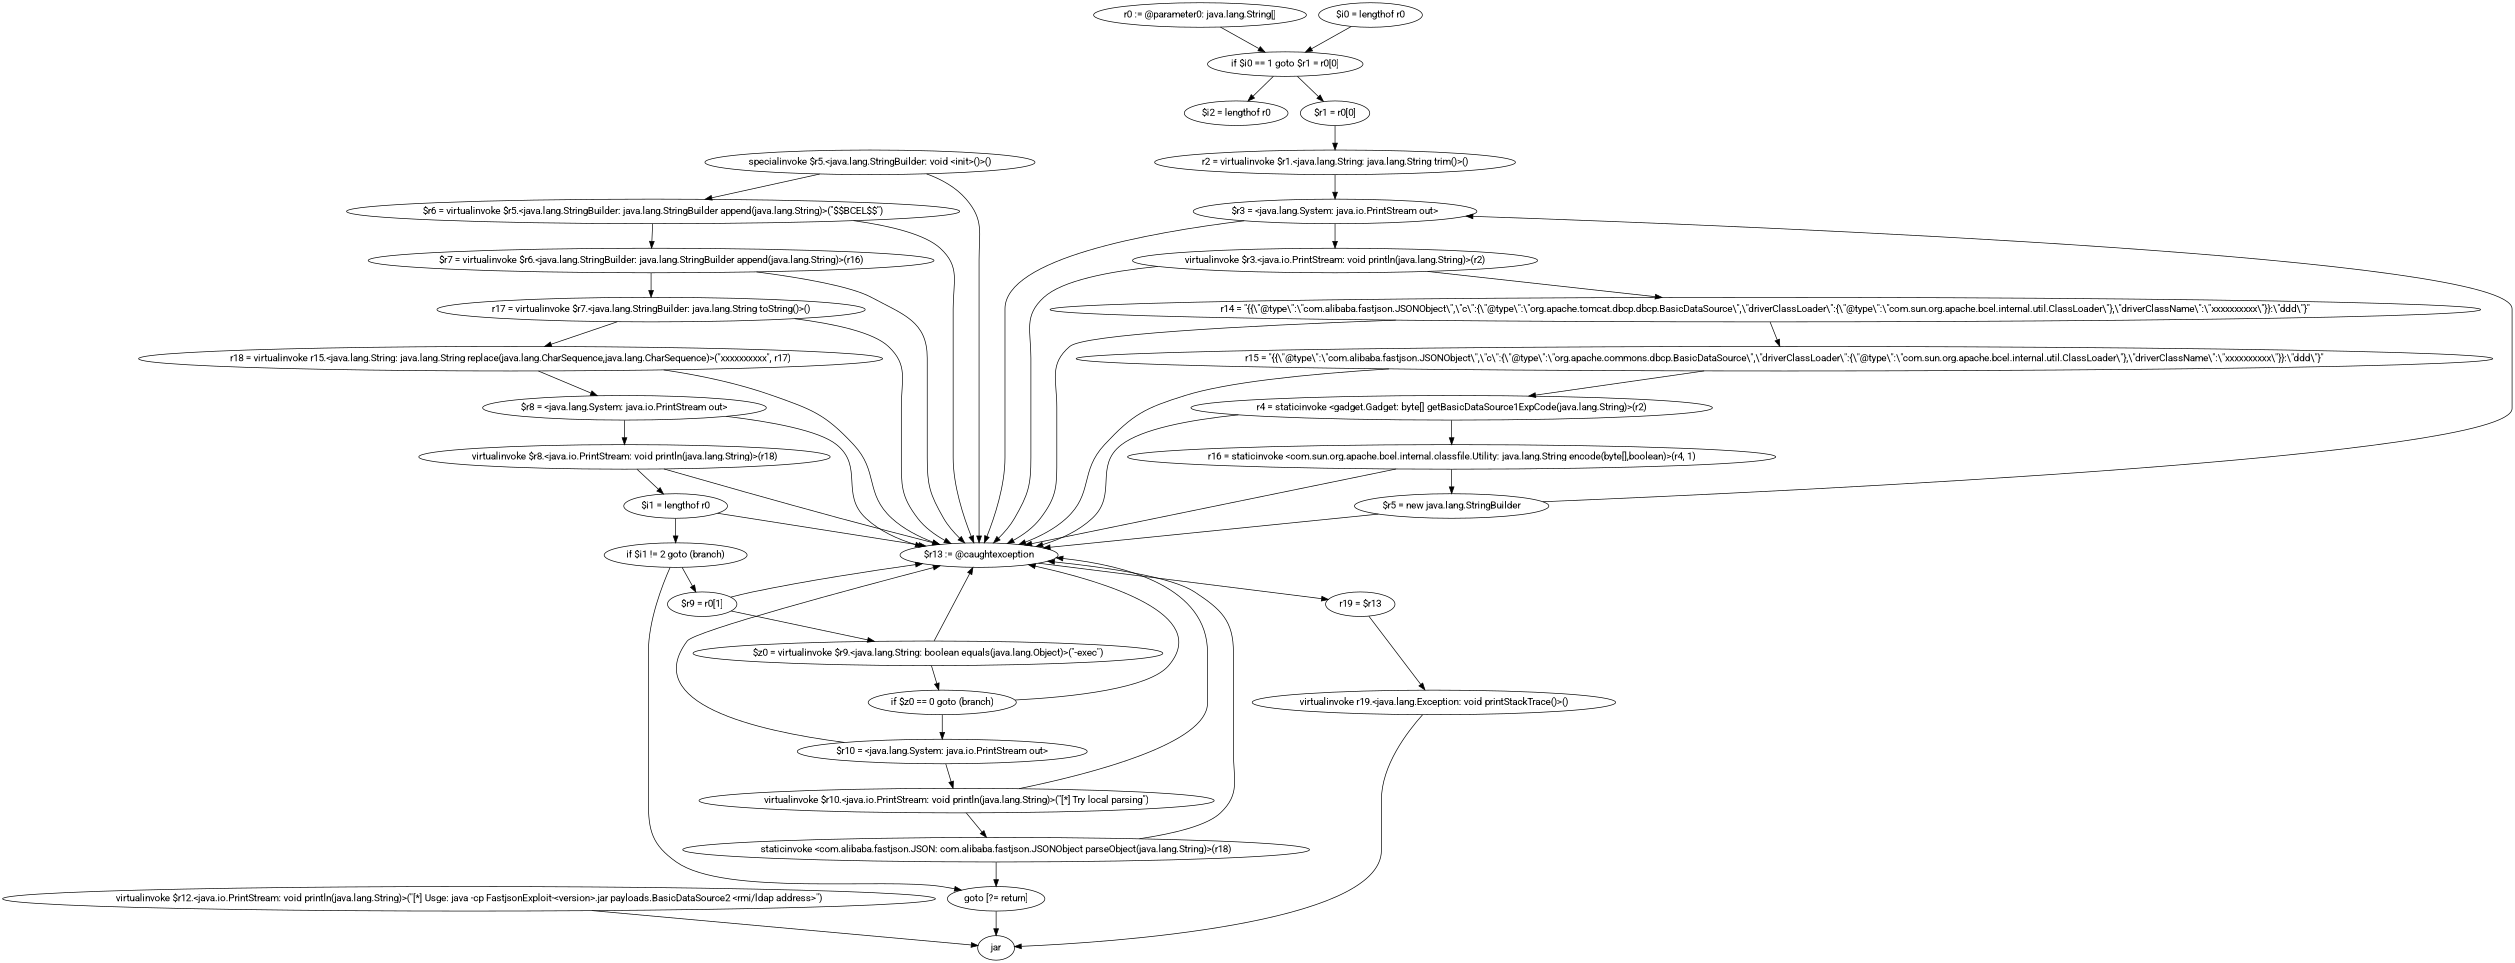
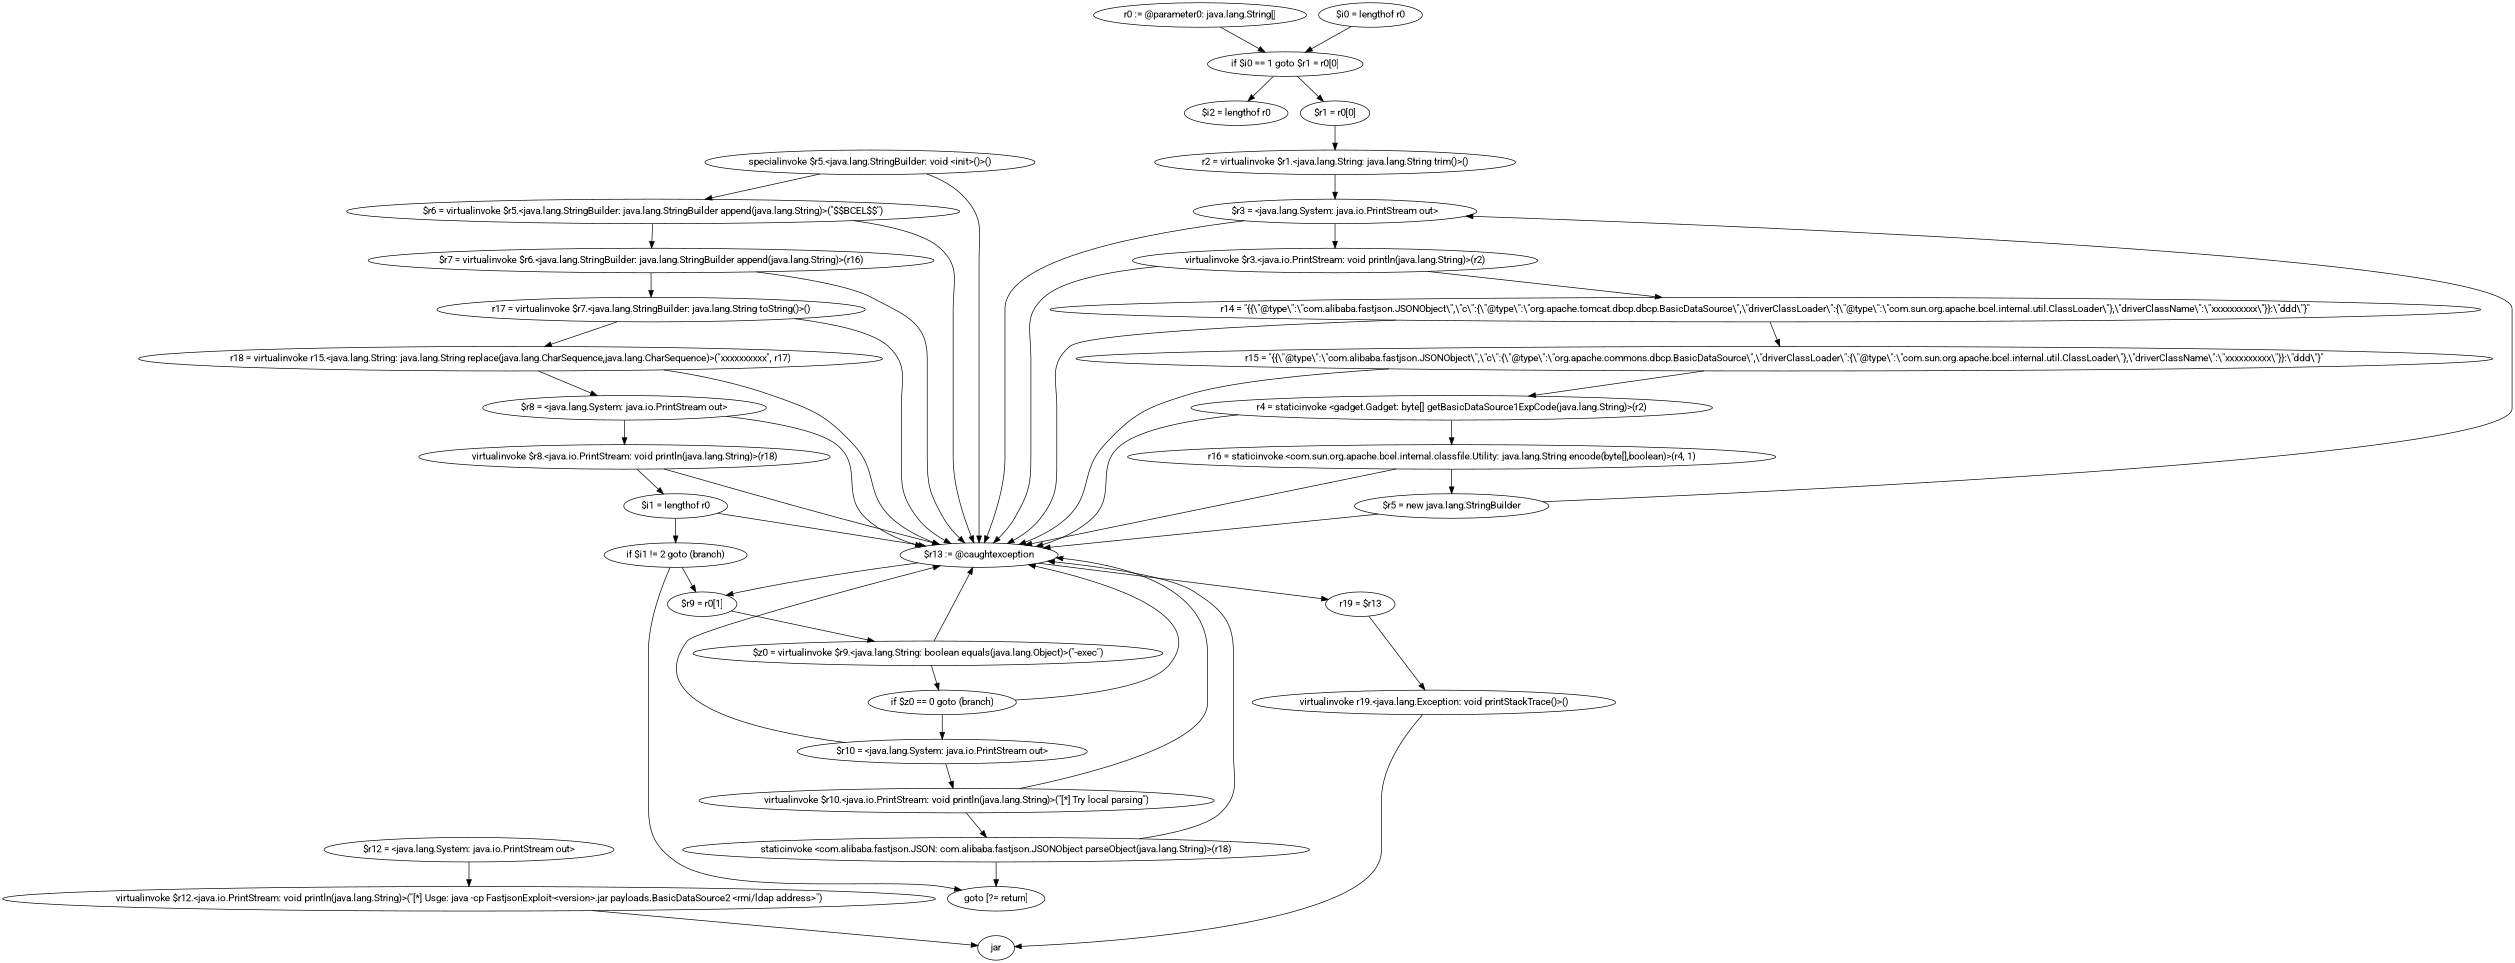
edge "$r9 = r0[1]" -> "$r13 := @caughtexception": reversed
node "$r12 = <java.lang.System: java.io.PrintStream out>": added
edge "goto [?= return]" -> "jar": removed
